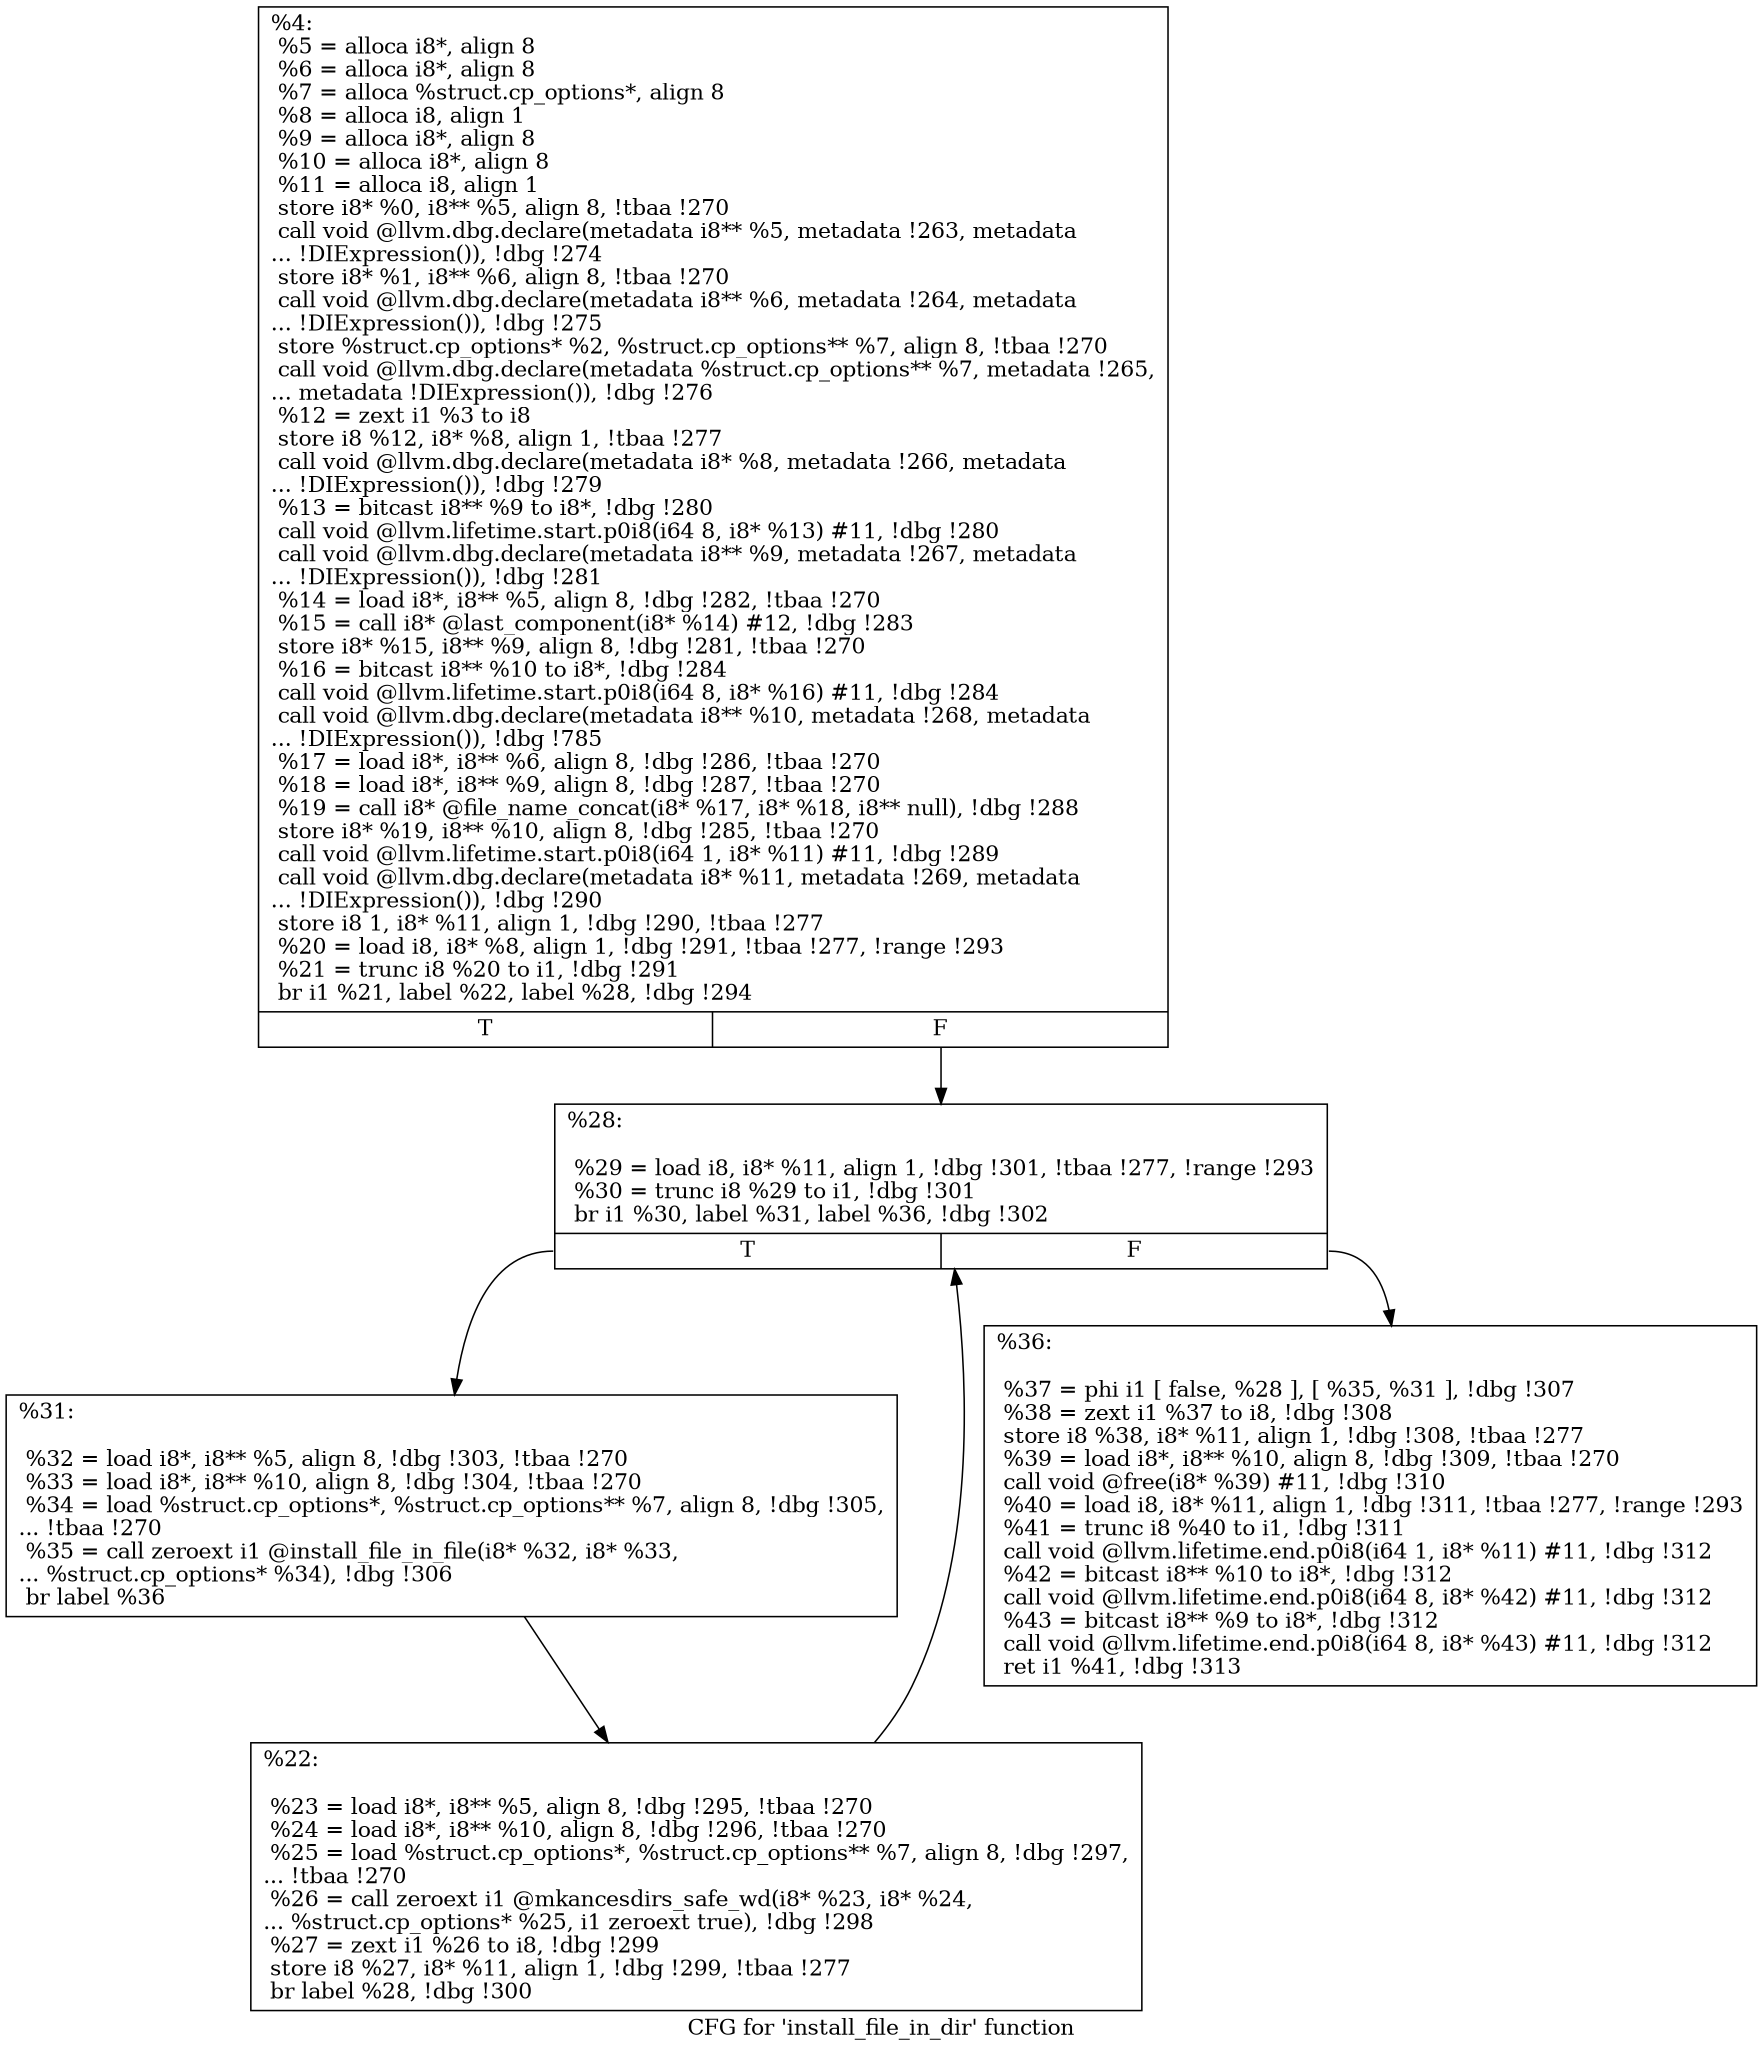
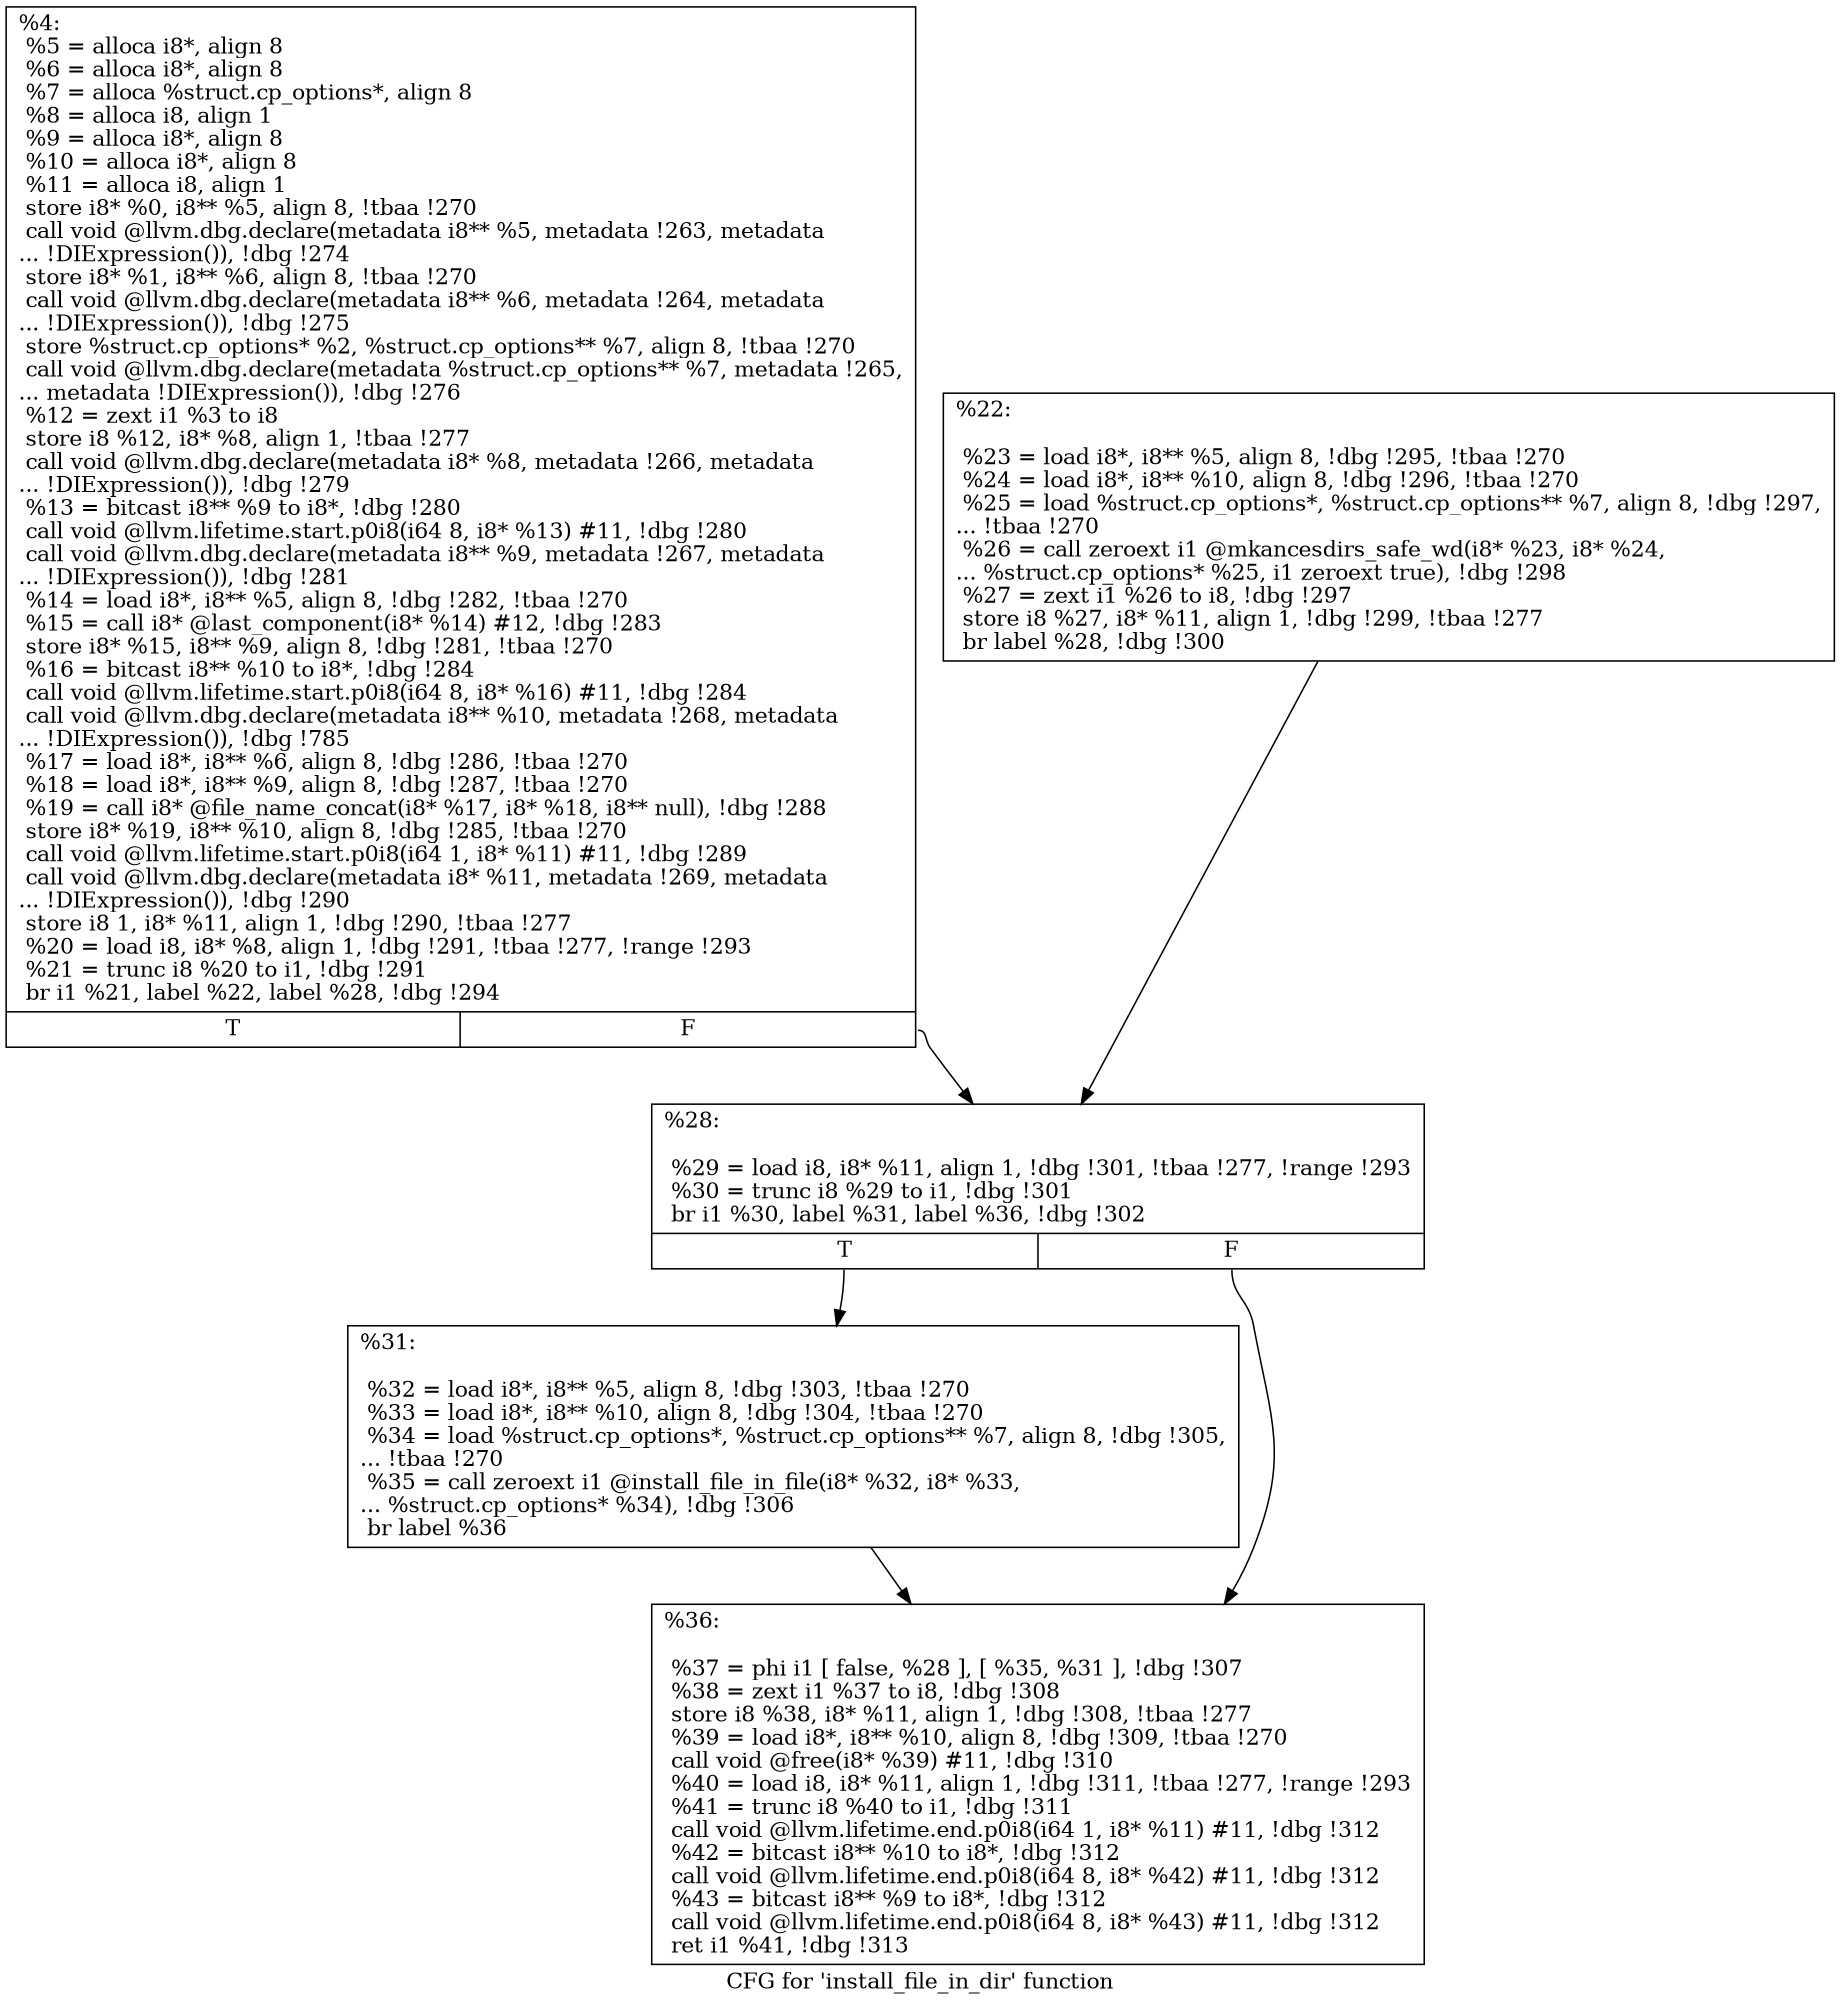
edge "%31:" -> "%22:": now "%31:" -> "%36:"
node "%22:": text "%27 = zext i1 %26 to i8, !dbg !299" -> "%27 = zext i1 %26 to i8, !dbg !297"
